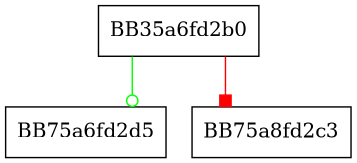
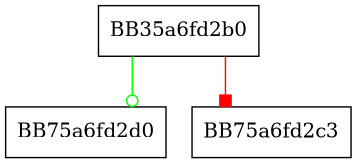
node "BB75a6fd2d5": label "BB75a6fd2d5" -> "BB75a6fd2d0"
node "BB75a8fd2c3": label "BB75a8fd2c3" -> "BB75a6fd2c3"
